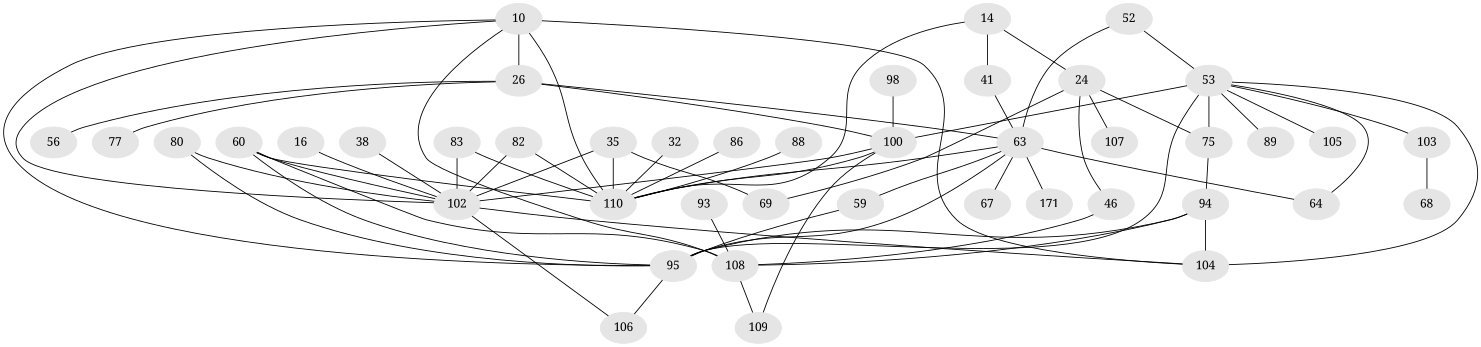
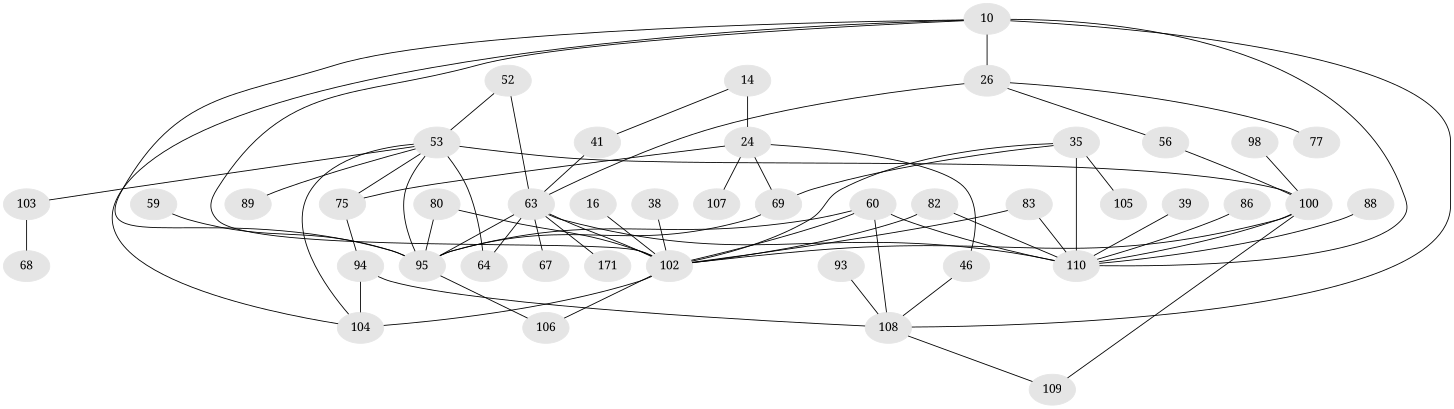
edge "26" -- "100": now "56" -- "100"
edge "53" -- "105": now "35" -- "105"
node "32": label "32" -> "39"
edge "14" -- "110": removed
edge "63" -- "59": now "63" -- "102"
edge "94" -- "95": now "69" -- "95"
